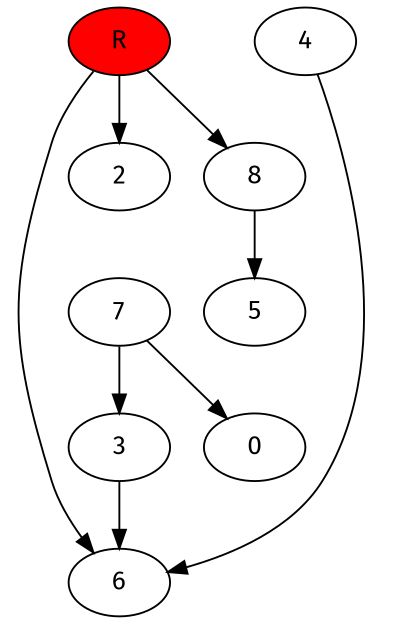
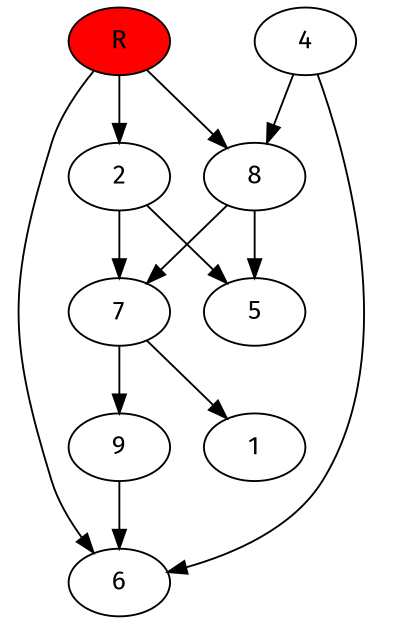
edge "4" -> "8": added
edge "2" -> "7": added
edge "2" -> "5": added
edge "8" -> "7": added
node "3": label "3" -> "9"
node "0": label "0" -> "1"
